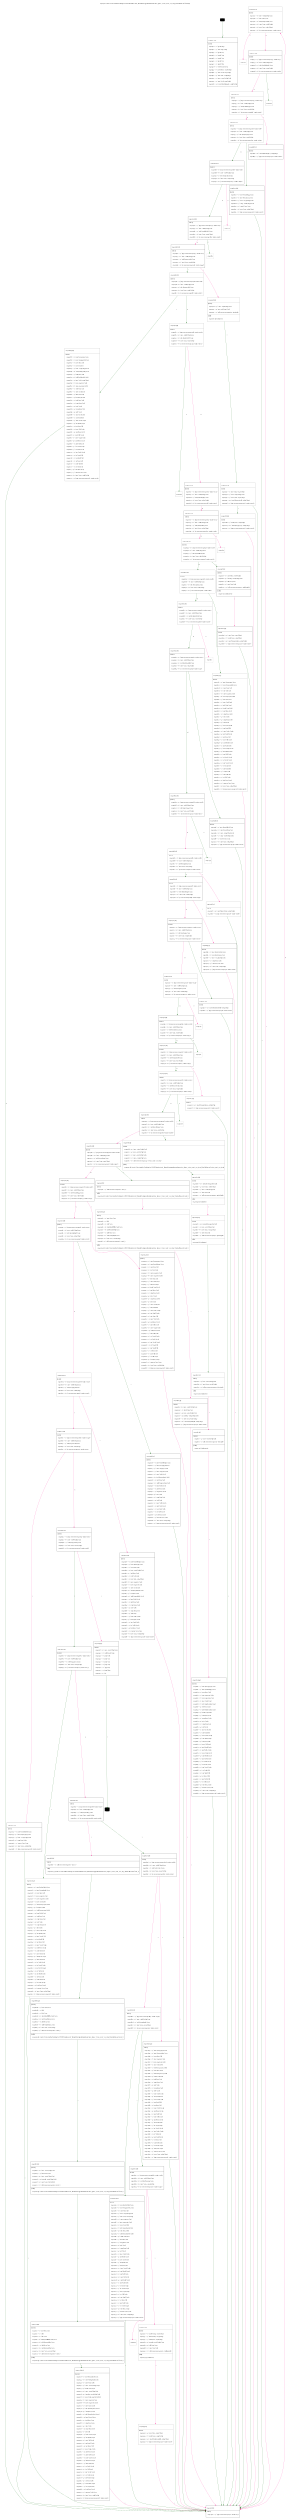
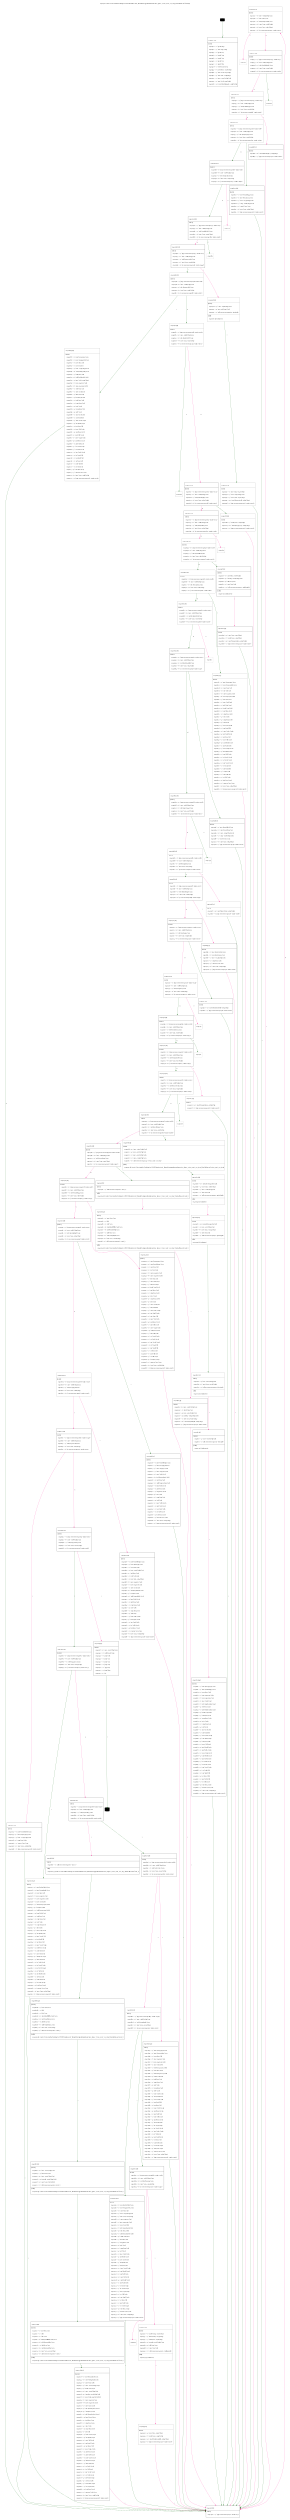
edge "0x40193a [24]" -> "0x4020fd [22]": now "0x401612 [28]" -> "0x4020fd [22]"
